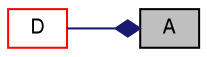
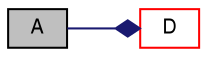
edge "D" -> "A": reversed
